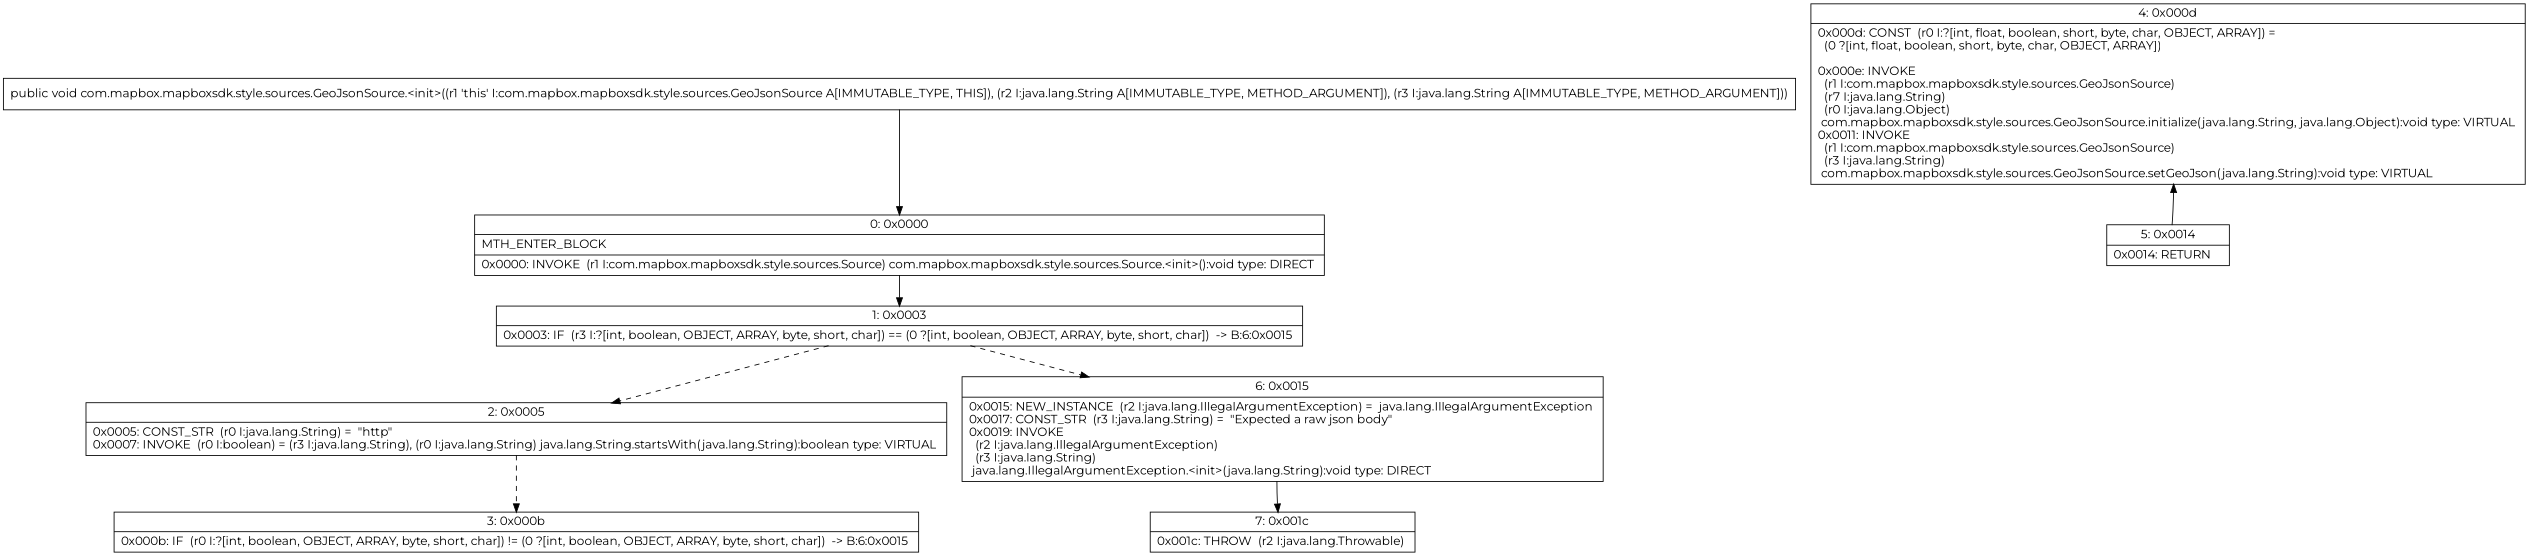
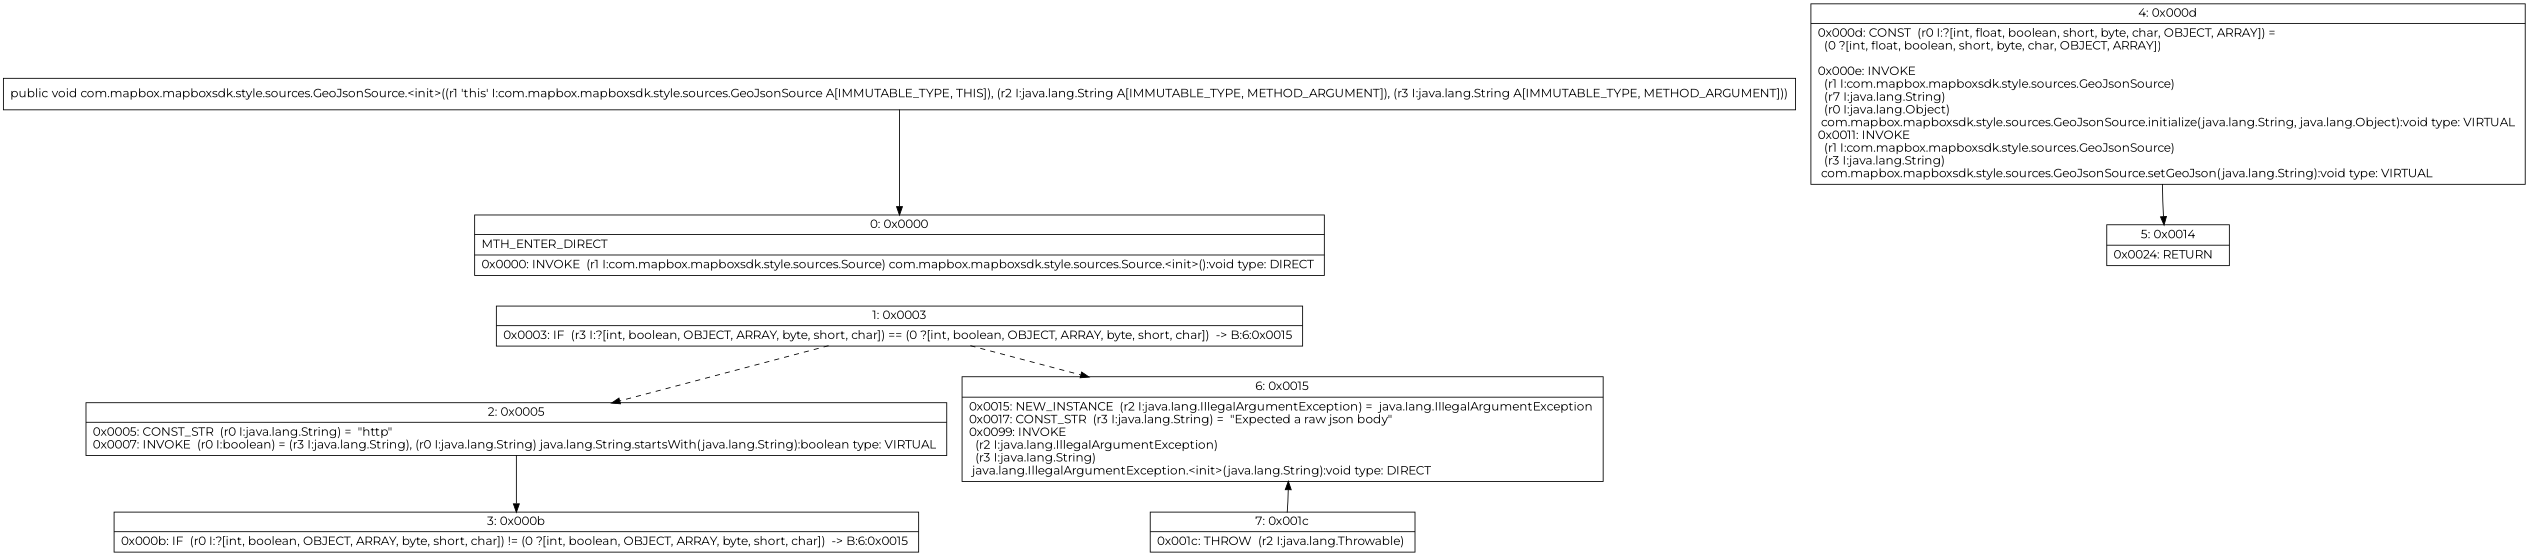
edge "5: 0x0014" -> "4: 0x000d": reversed
node "0: 0x0000": text "MTH_ENTER_BLOCK" -> "MTH_ENTER_DIRECT"
node "5: 0x0014": text "0x0014: RETURN" -> "0x0024: RETURN"
edge "0: 0x0000" -> "1: 0x0003": removed
node "6: 0x0015": text "0x0019: INVOKE" -> "0x0099: INVOKE"
edge "2: 0x0005" -> "3: 0x000b": style dashed -> solid
edge "6: 0x0015" -> "7: 0x001c": reversed
